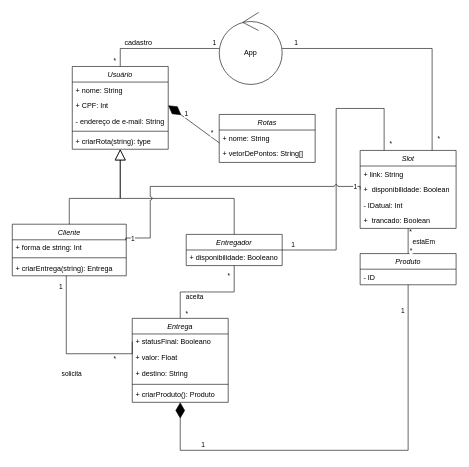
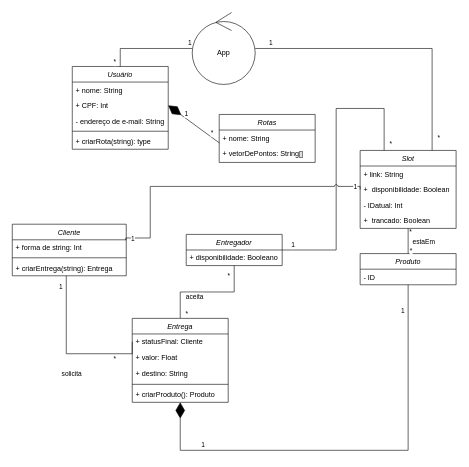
node "cadastro": removed
node "App": moved (251, 48) -> (224, 48)
edge "Cliente" -> "Usuário": removed
edge "Entregador" -> "Usuário": removed
node "+ statusFinal: Booleano": label "+ statusFinal: Booleano" -> "+ statusFinal: Cliente"
